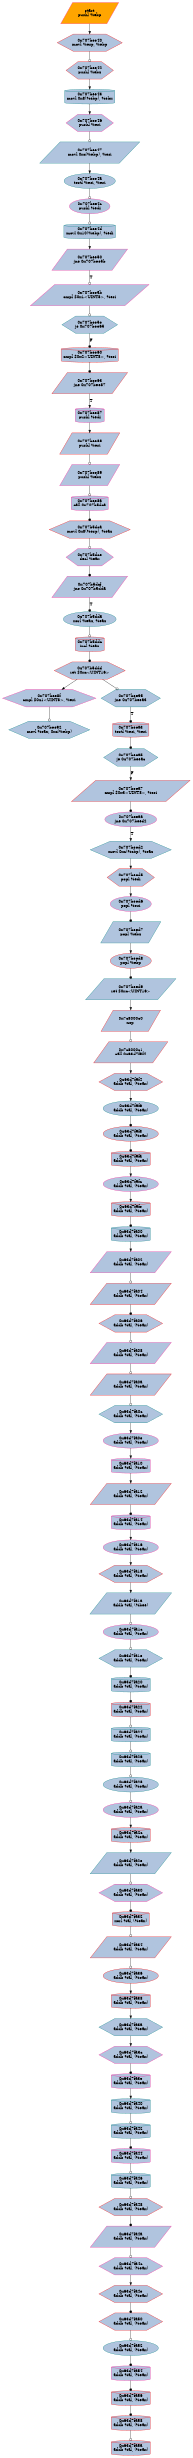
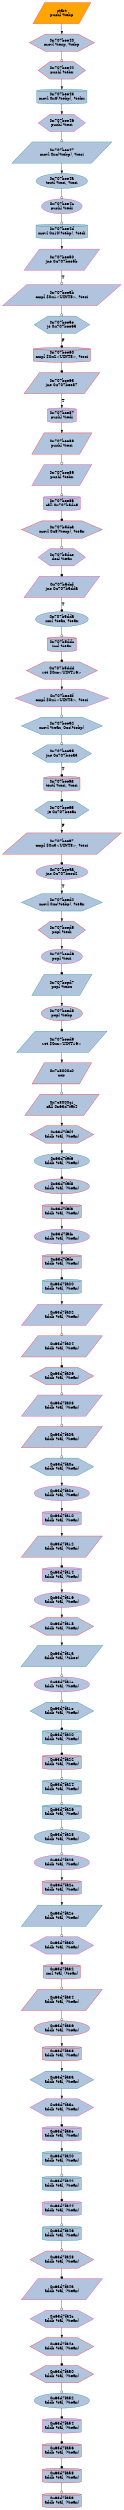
edge "0x707b5ddd ret $0xc<UINT16>" -> "0x707bee95 jne 0x707beea3": now "0x707bee92 movl %eax, 0xc(%ebp)" -> "0x707bee95 jne 0x707beea3"
